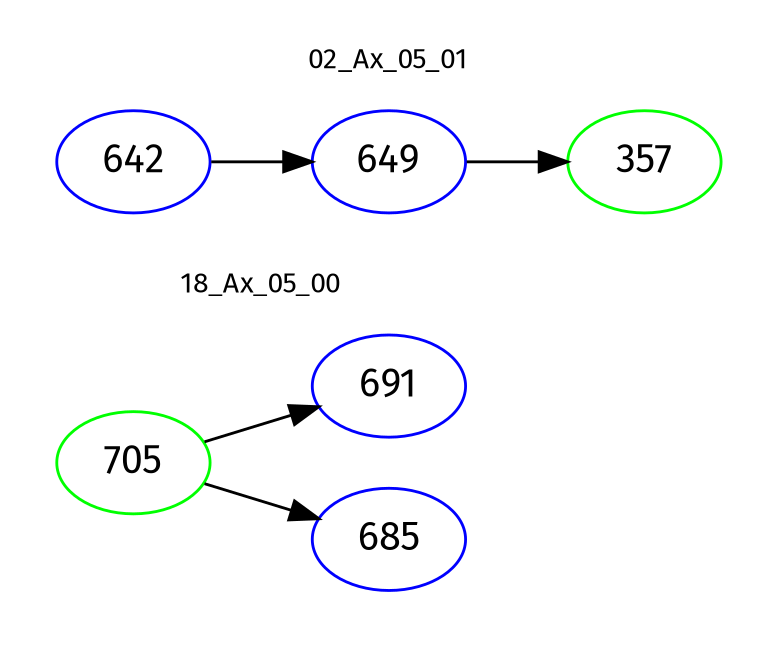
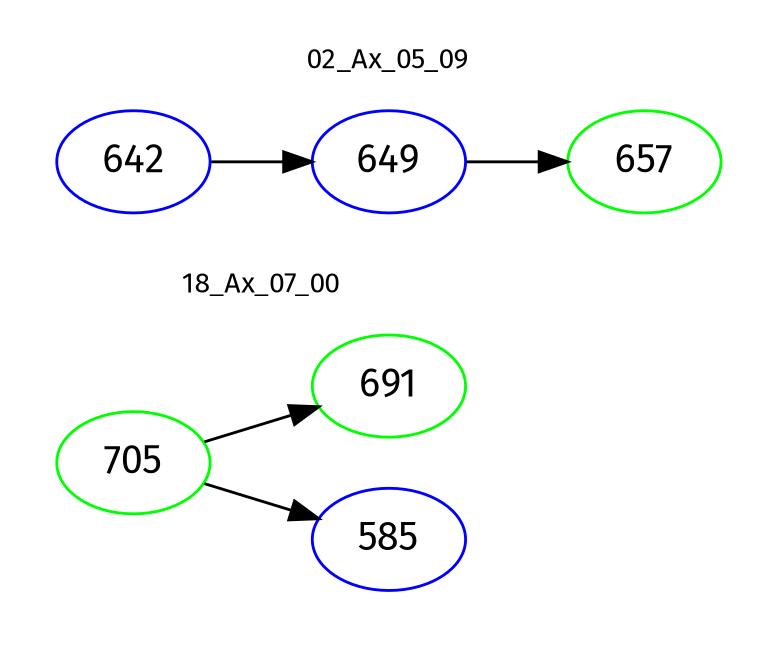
cluster "02_Ax_05_01": label "02_Ax_05_01" -> "02_Ax_05_09"
node "357": label "357" -> "657"
cluster "18_Ax_05_00": label "18_Ax_05_00" -> "18_Ax_07_00"
node "691": color blue -> green
node "685": label "685" -> "585"
